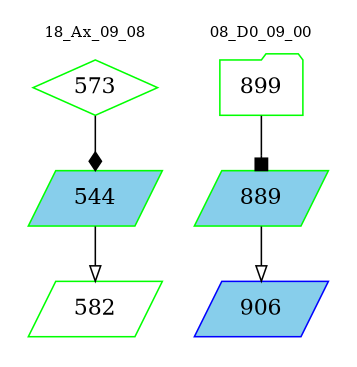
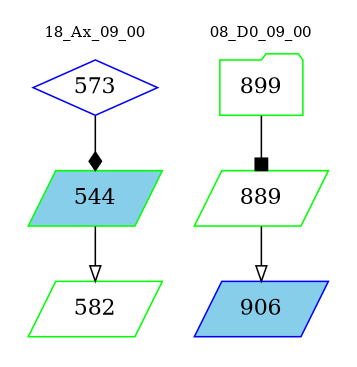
cluster "18_Ax_09_08": label "18_Ax_09_08" -> "18_Ax_09_00"
node "573": color green -> blue
node "889": fillcolor skyblue -> white
